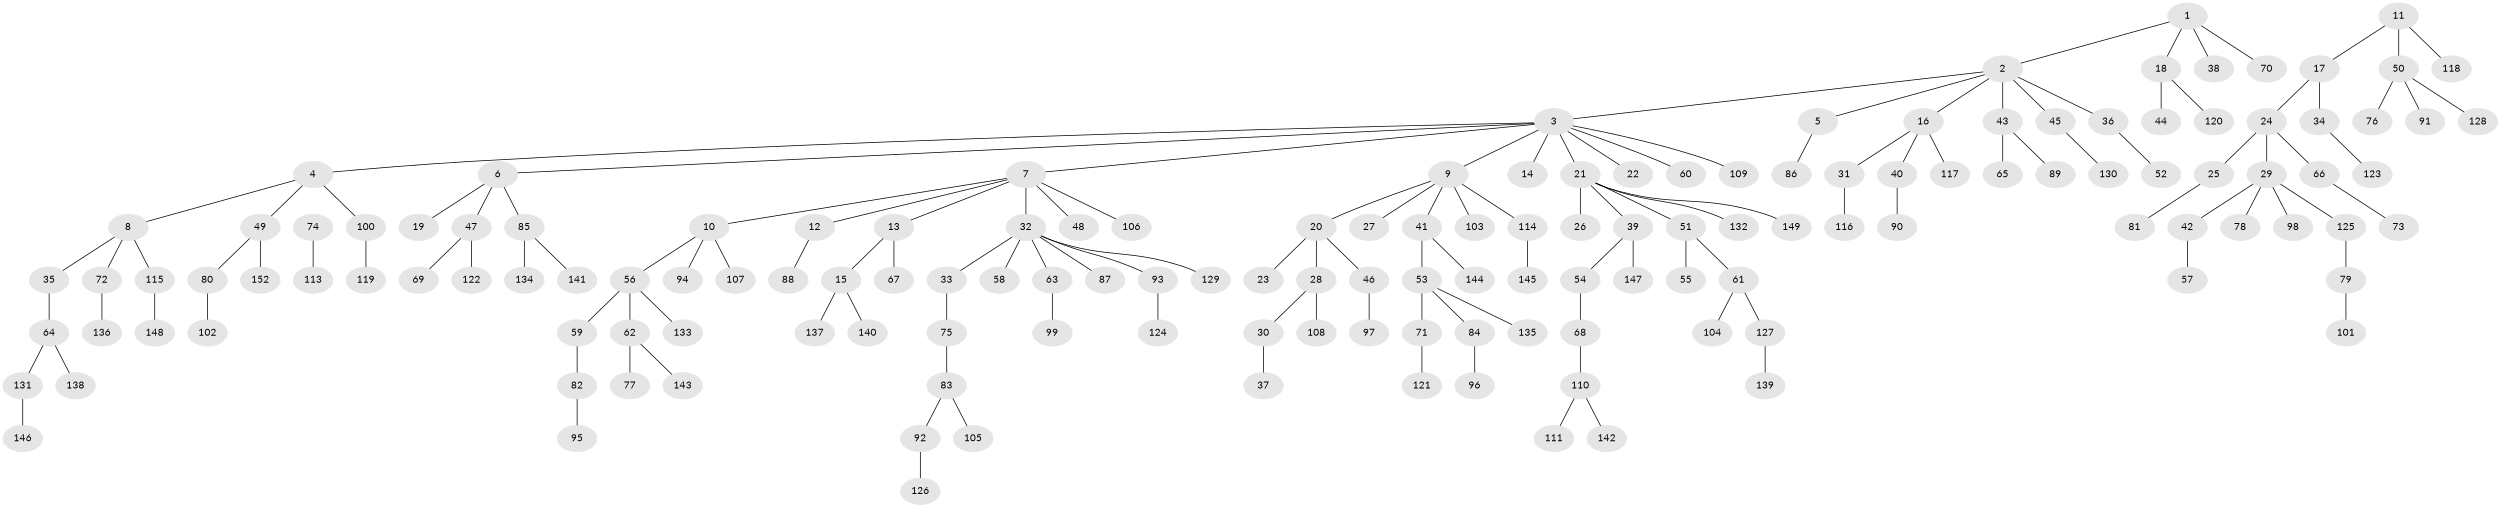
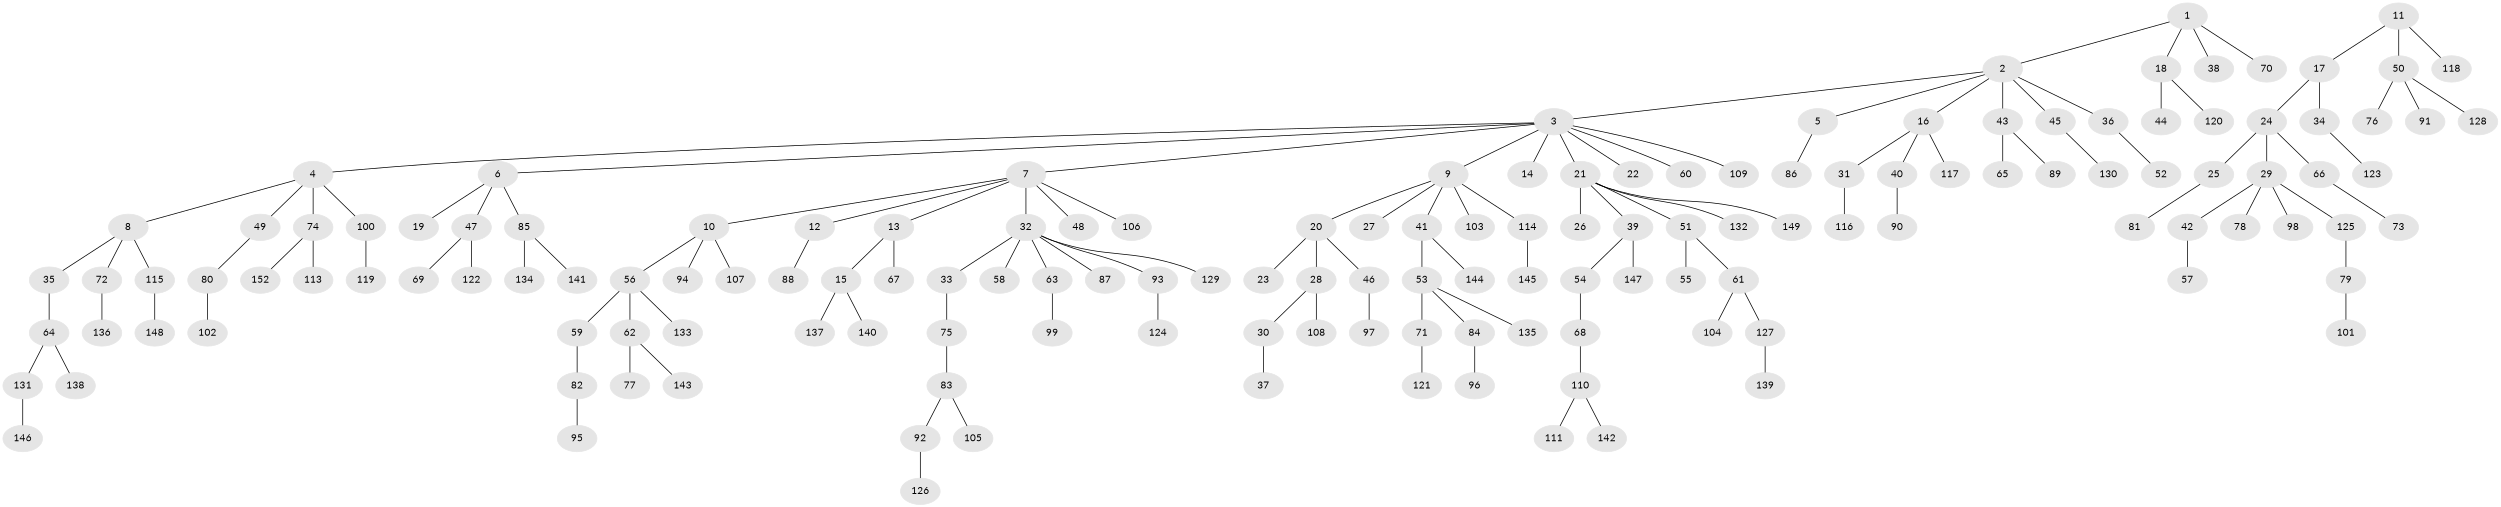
edge "4" -- "74": added
edge "49" -- "152": now "74" -- "152"
